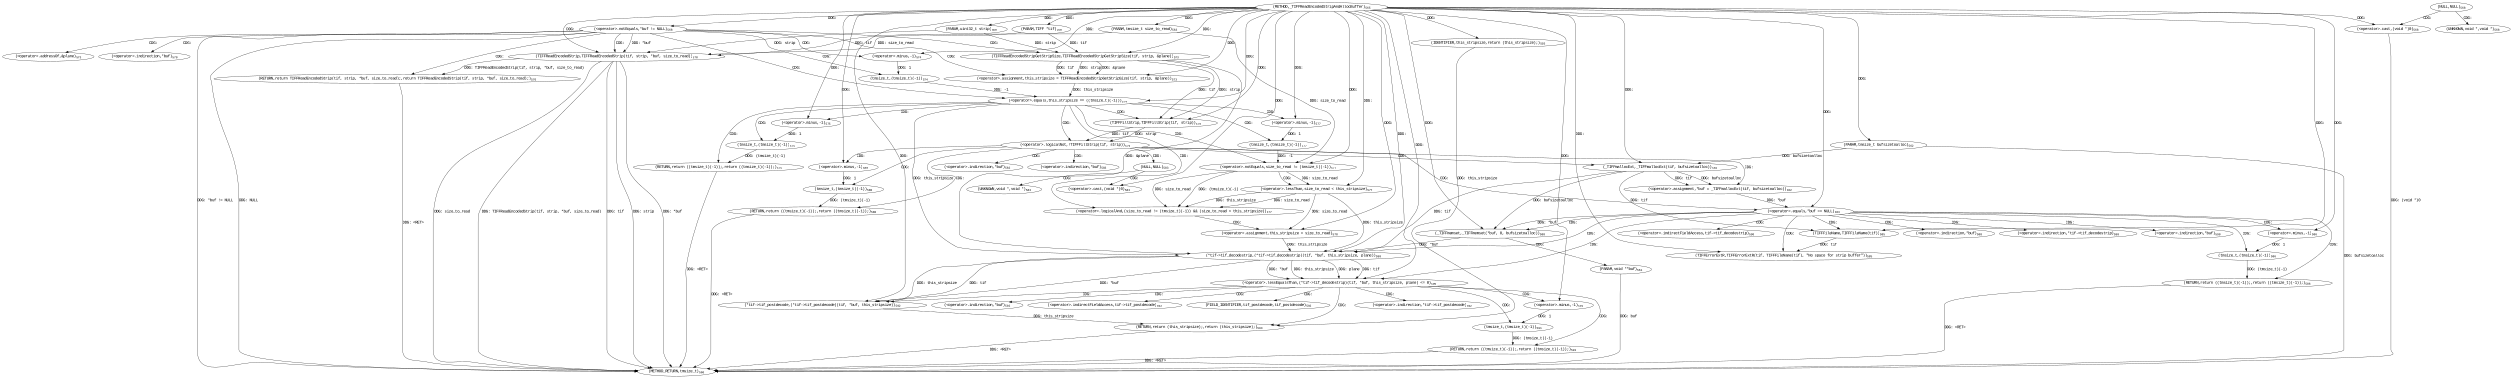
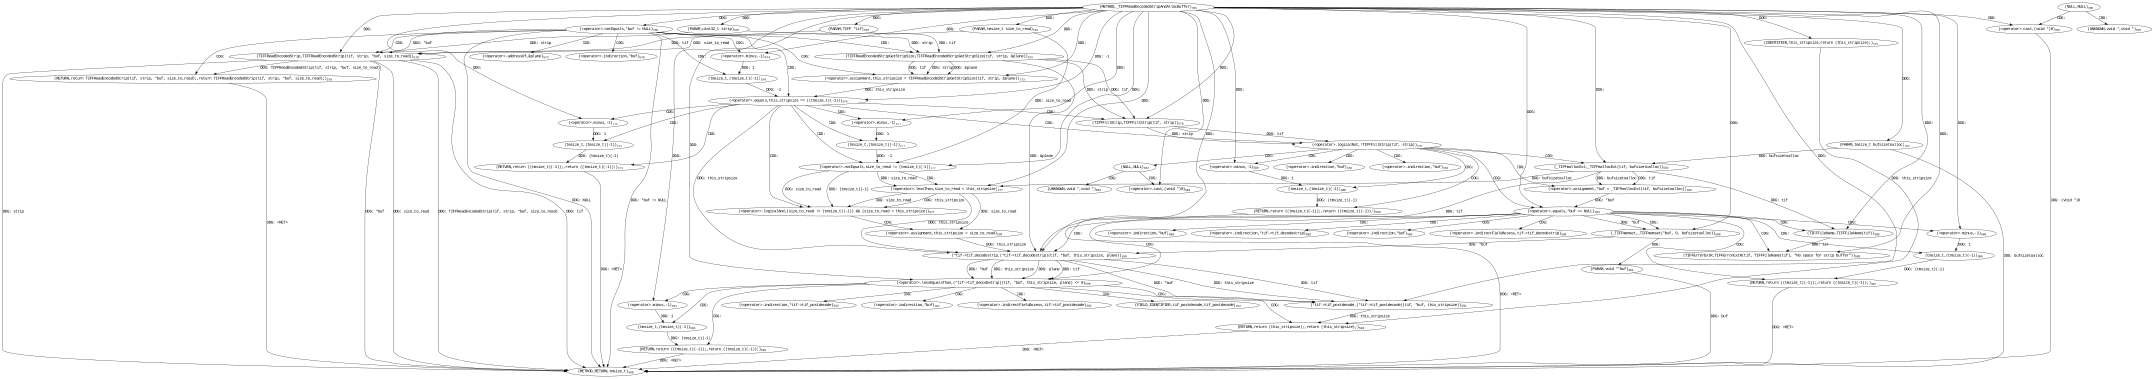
edge "(METHOD,_TIFFReadEncodedStripAndAllocBuffer)" -> "(<operator>.equals,this_stripsize == ((tmsize_t)(-1)))": label "DDG: " -> "DDG: -1"
edge "(METHOD,_TIFFReadEncodedStripAndAllocBuffer)" -> "(<operator>.assignment,this_stripsize = size_to_read)": removed, label "DDG:"
edge "(_TIFFmallocExt,_TIFFmallocExt(tif, bufsizetoalloc))" -> "(_TIFFmemset,_TIFFmemset(*buf, 0, bufsizetoalloc))": now "(_TIFFmallocExt,_TIFFmallocExt(tif, bufsizetoalloc))" -> "(<operator>.lessThan,size_to_read < this_stripsize)"
